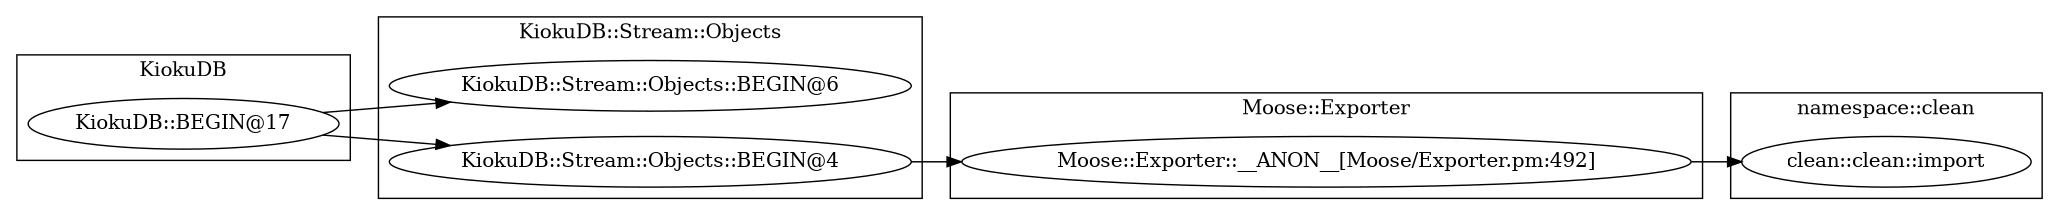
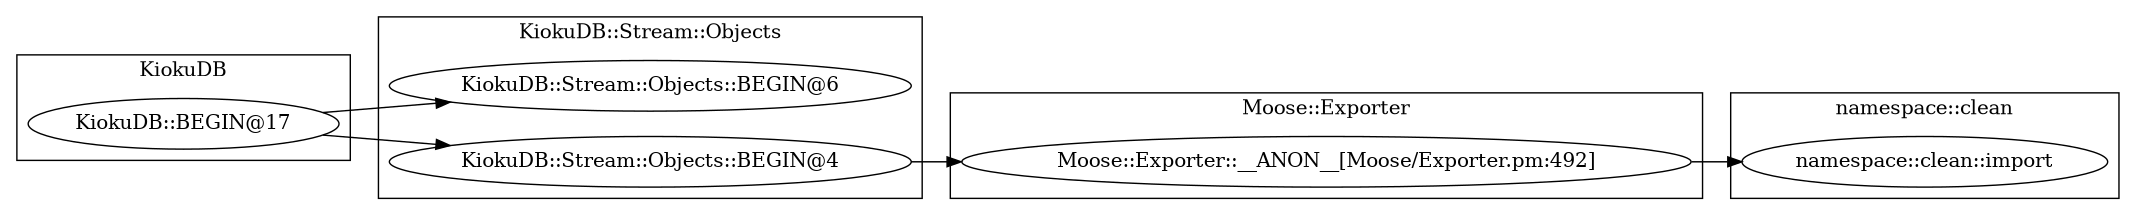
node "clean::clean::import": label "clean::clean::import" -> "namespace::clean::import"
